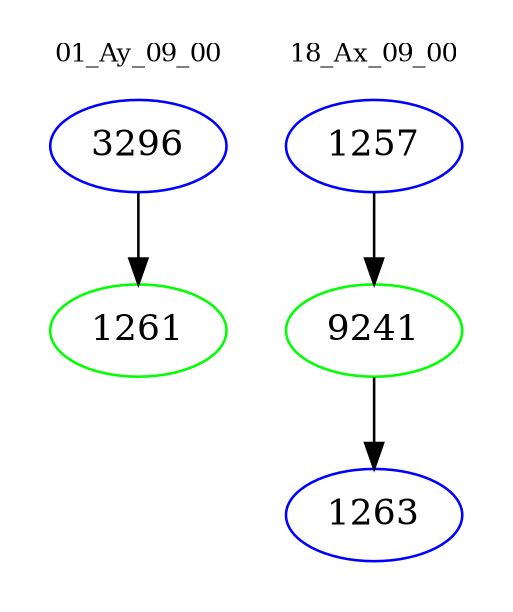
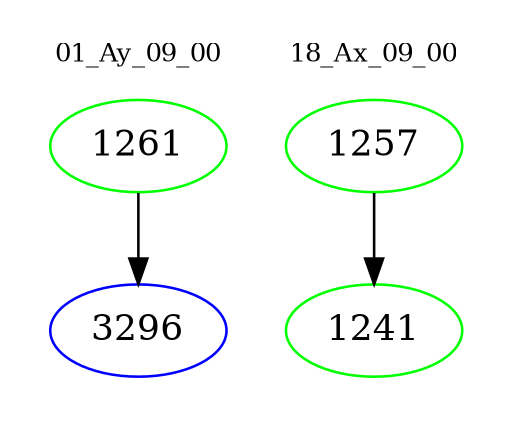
node "1257": color blue -> green
edge "3296" -> "1261": reversed
node "9241": label "9241" -> "1241"
node "1263": removed
